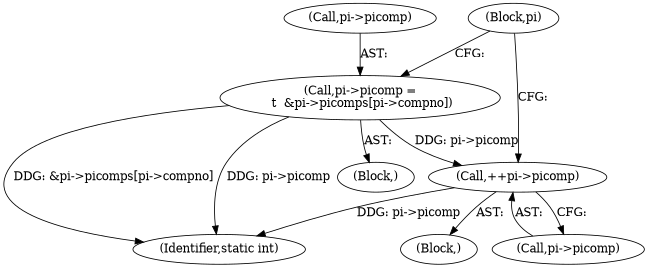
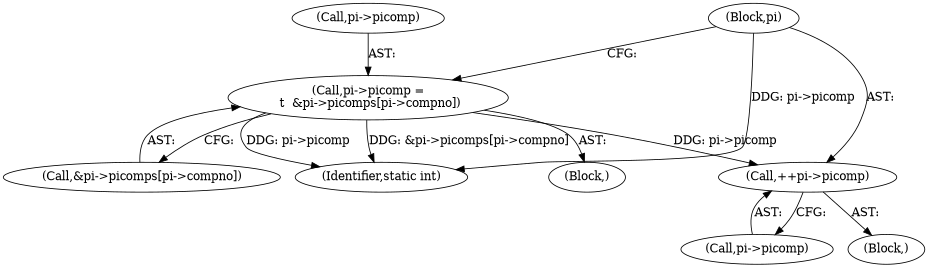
edge "(Block,pi)" -> "(Call,++pi->picomp)": label "CFG: " -> "AST: "
node "(Call,&pi->picomps[pi->compno])": added
edge "(Call,++pi->picomp)" -> "(Identifier,static int)": now "(Block,pi)" -> "(Identifier,static int)"
